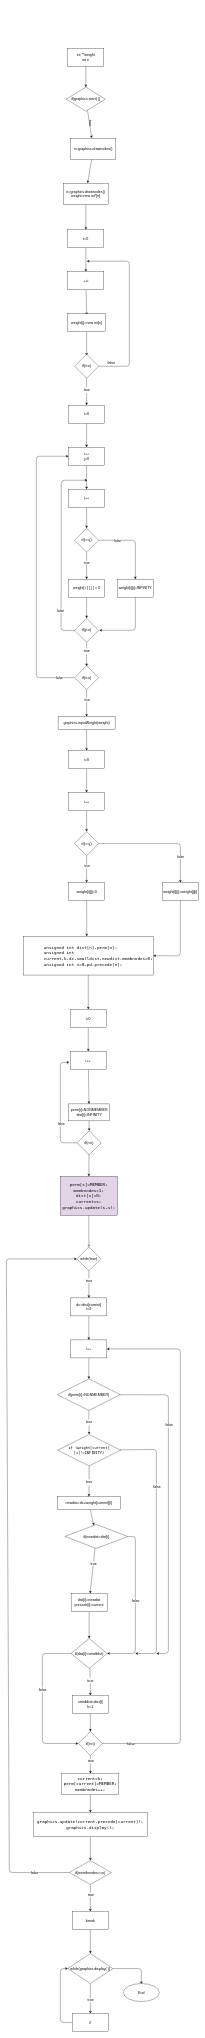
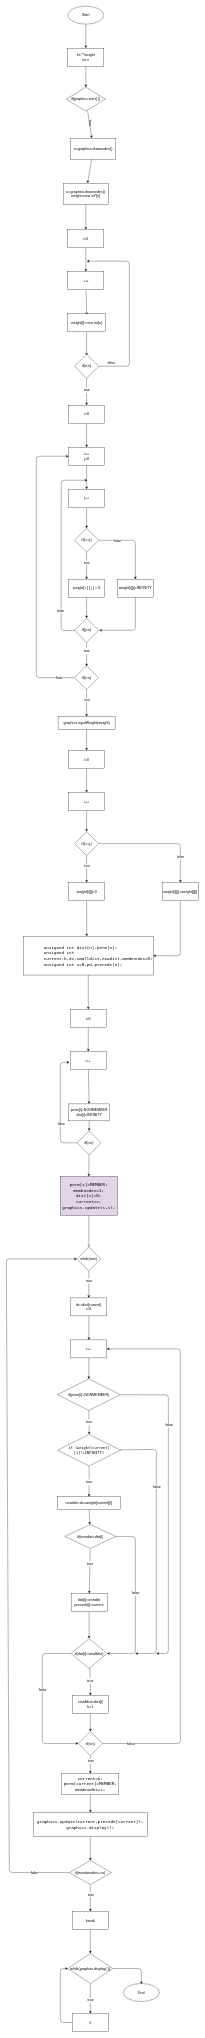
node "Start": added
edge "Start" -> "int **weight int n": added
node "if(newdist<dist[i]": size 63x24 -> 51x24
